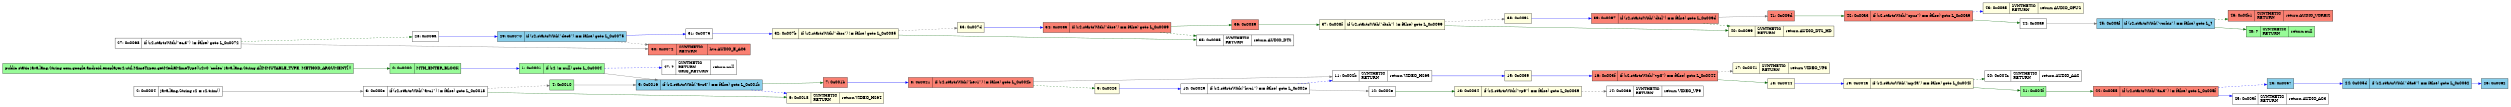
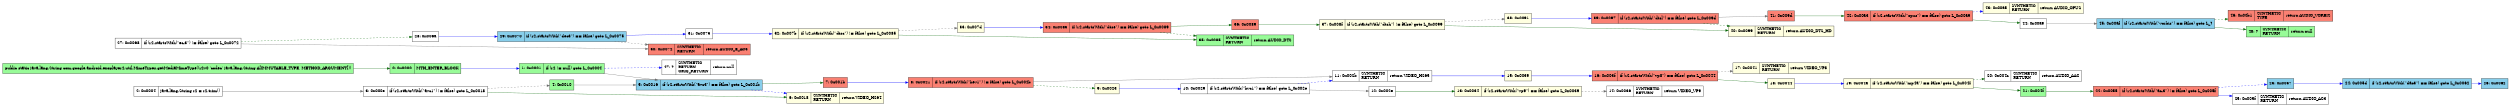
node "46: 0x00b1": text "RETURN" -> "TYPE"
node "35: 0x0085": fillcolor white -> palegreen
node "30: 0x0072": text "hvc AUDIO_E_AC3" -> "return AUDIO_E_AC3"
